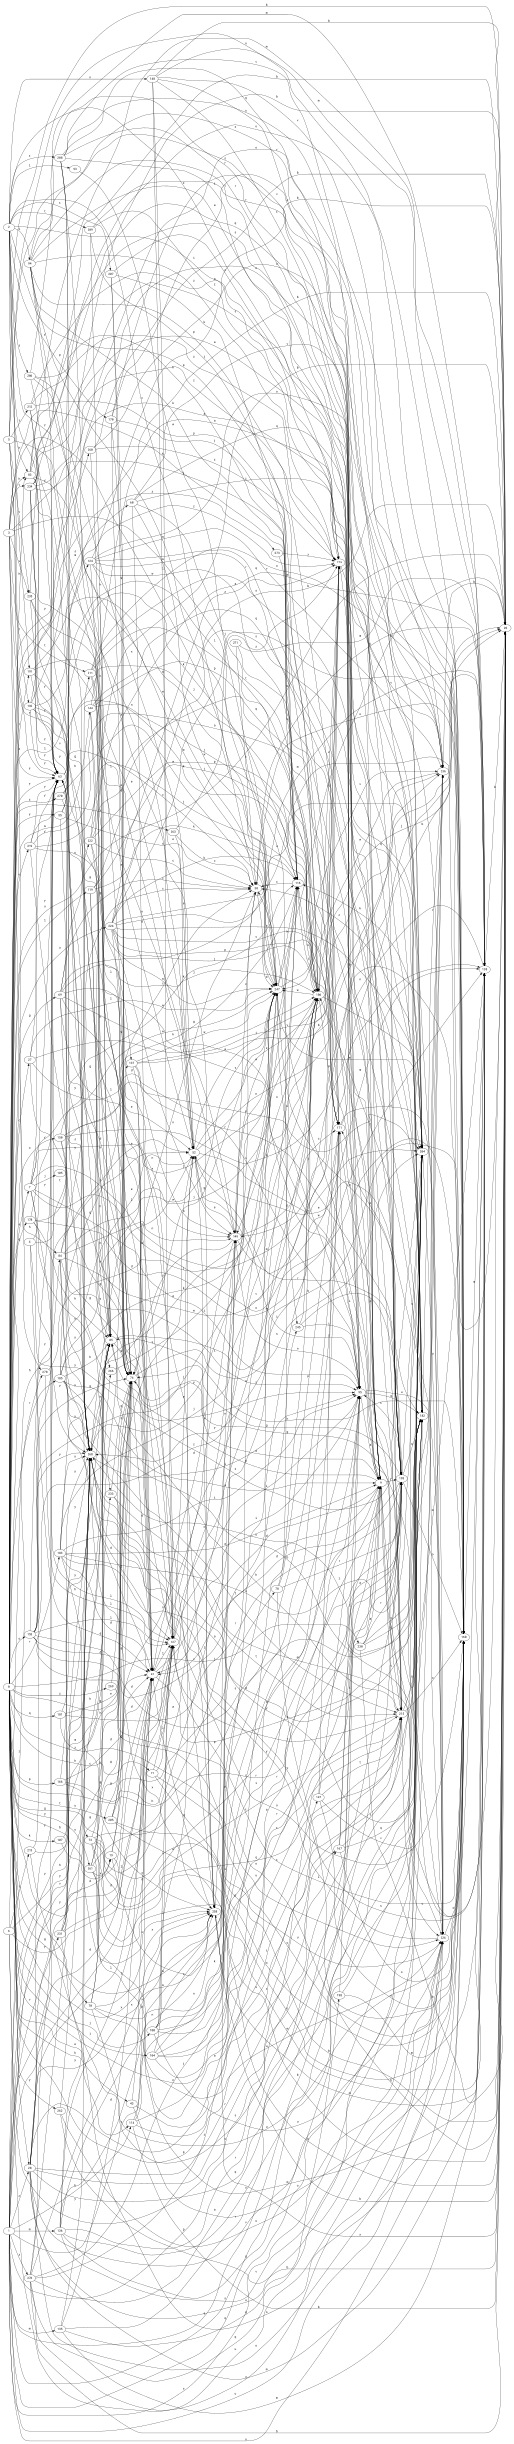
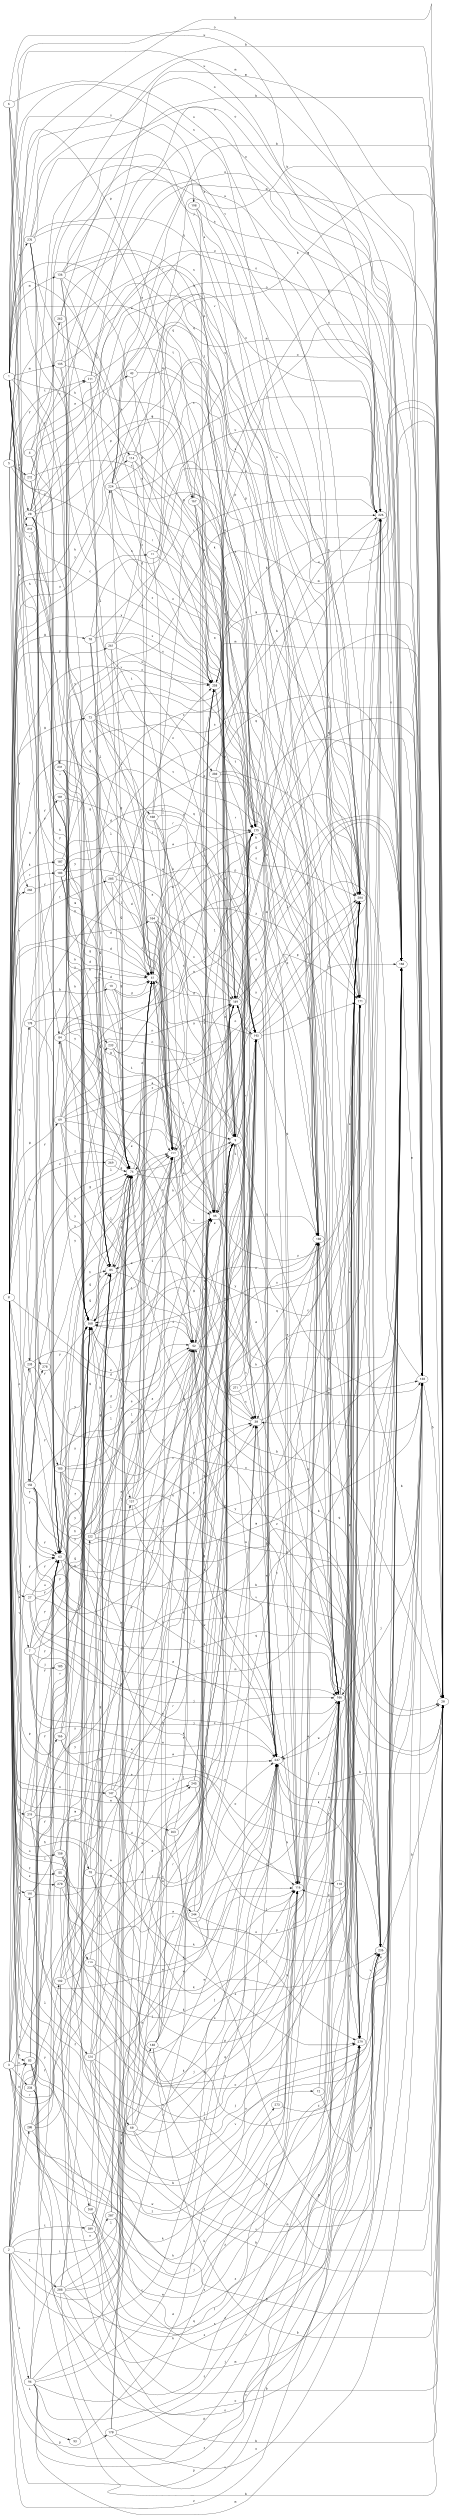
edge "192" -> "63": removed, label "f"
edge "244" -> "85": now "78" -> "85"
edge "127" -> "279": removed, label "z"
edge "247" -> "182": now "116" -> "182"
edge "119" -> "266": now "0" -> "266"
edge "171" -> "95": now "9" -> "95"
edge "193" -> "74": now "147" -> "74"
edge "100" -> "215": now "258" -> "215"
edge "261" -> "19": now "261" -> "258"
node "118": added
node "12": added
edge "150" -> "20": added, label "b"
